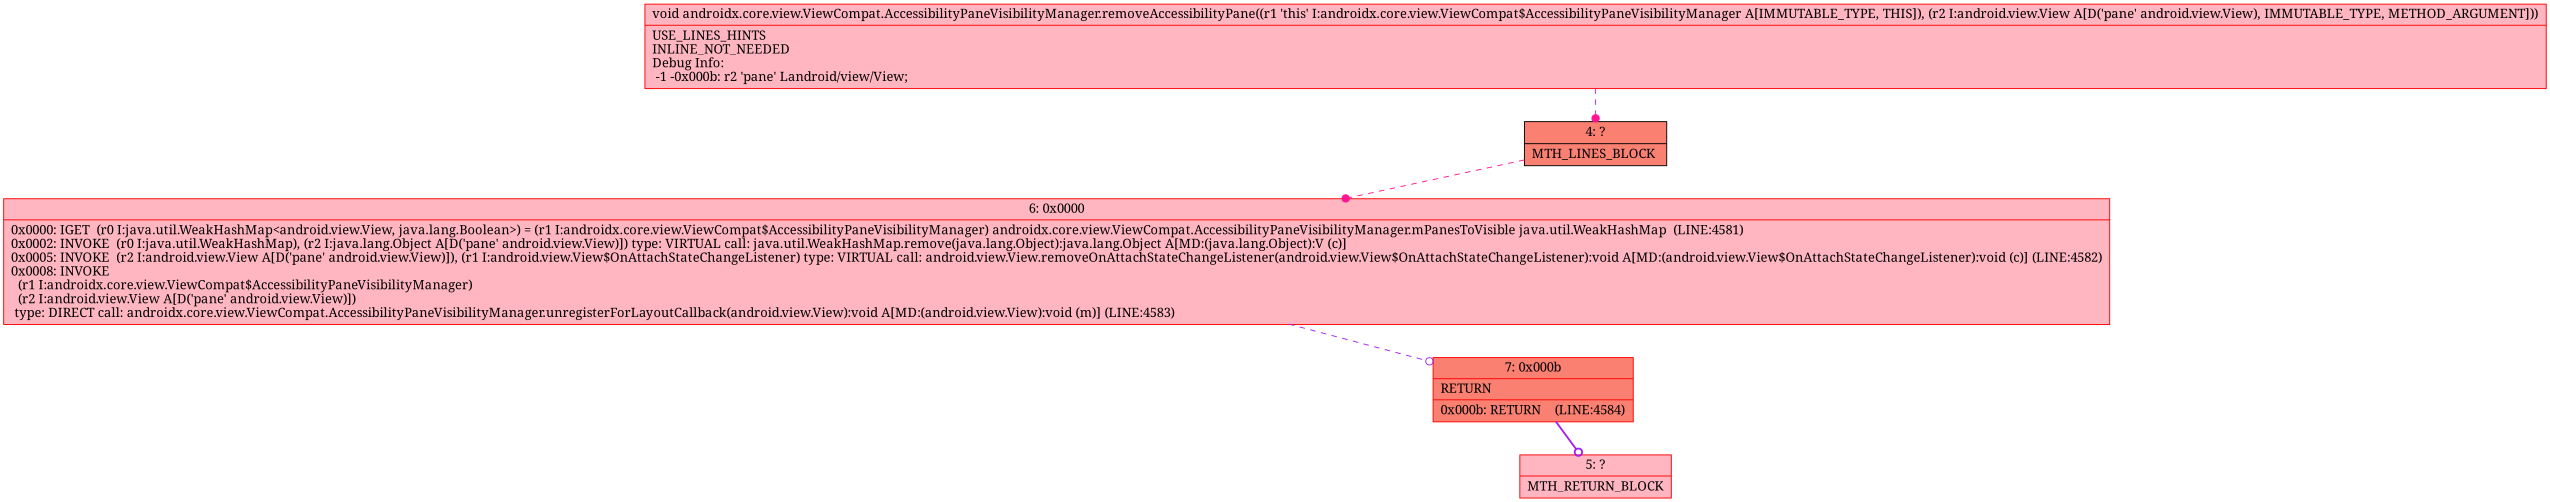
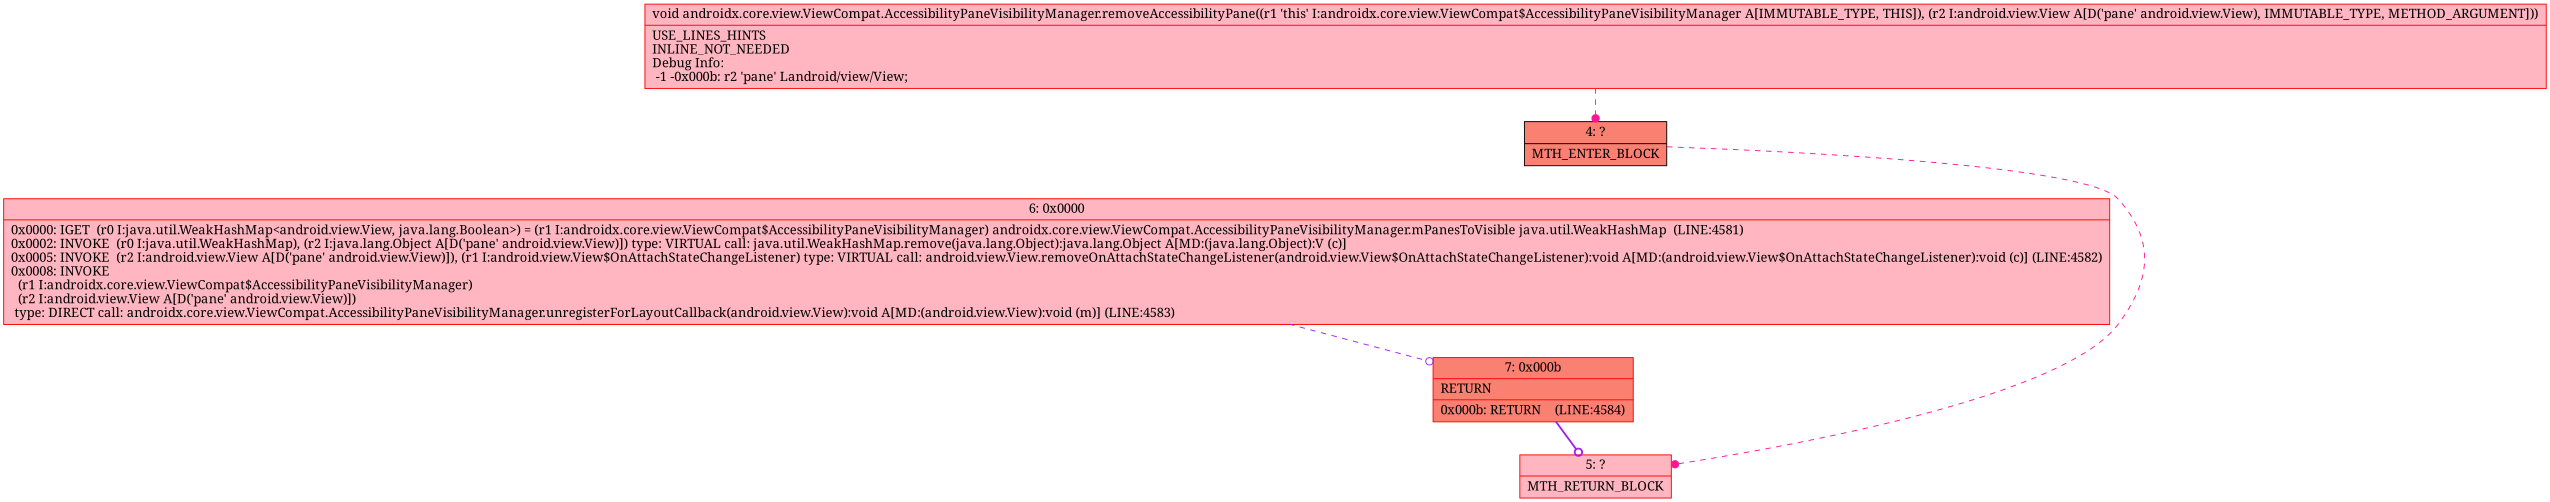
node "4: ?": text "MTH_LINES_BLOCK" -> "MTH_ENTER_BLOCK"
edge "4: ?" -> "6: 0x0000": now "4: ?" -> "5: ?"
